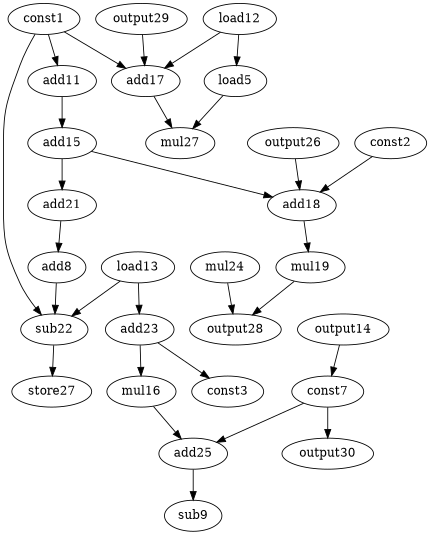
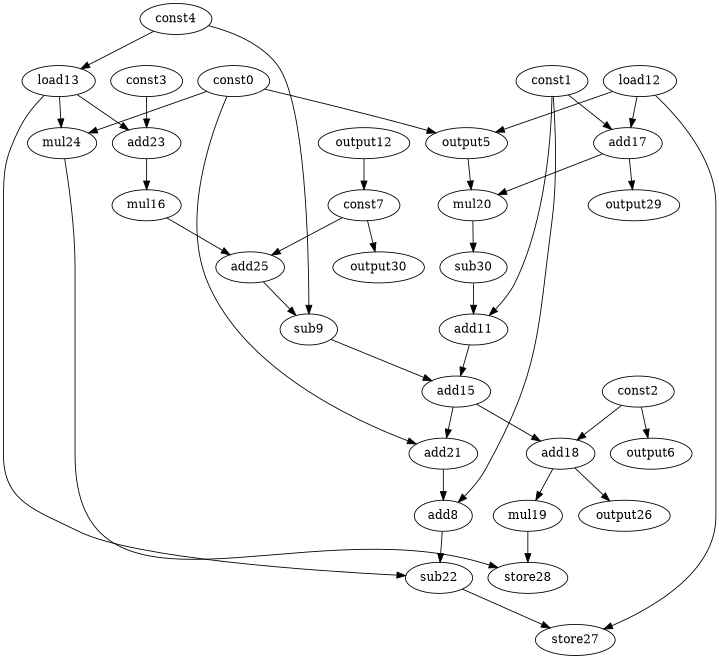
node "const4": added
edge "output29" -> "add17": reversed
node "const0": added
node "load5": label "load5" -> "output5"
edge "load13" -> "mul24": added
node "mul27": label "mul27" -> "mul20"
edge "output26" -> "add18": reversed
edge "const1" -> "sub22": now "const1" -> "add8"
node "sub30": added
node "output28": label "output28" -> "store28"
node "output14": label "output14" -> "output12"
edge "add23" -> "const3": reversed
edge "sub9" -> "add15": added
edge "load12" -> "store27": added
node "output6": added
